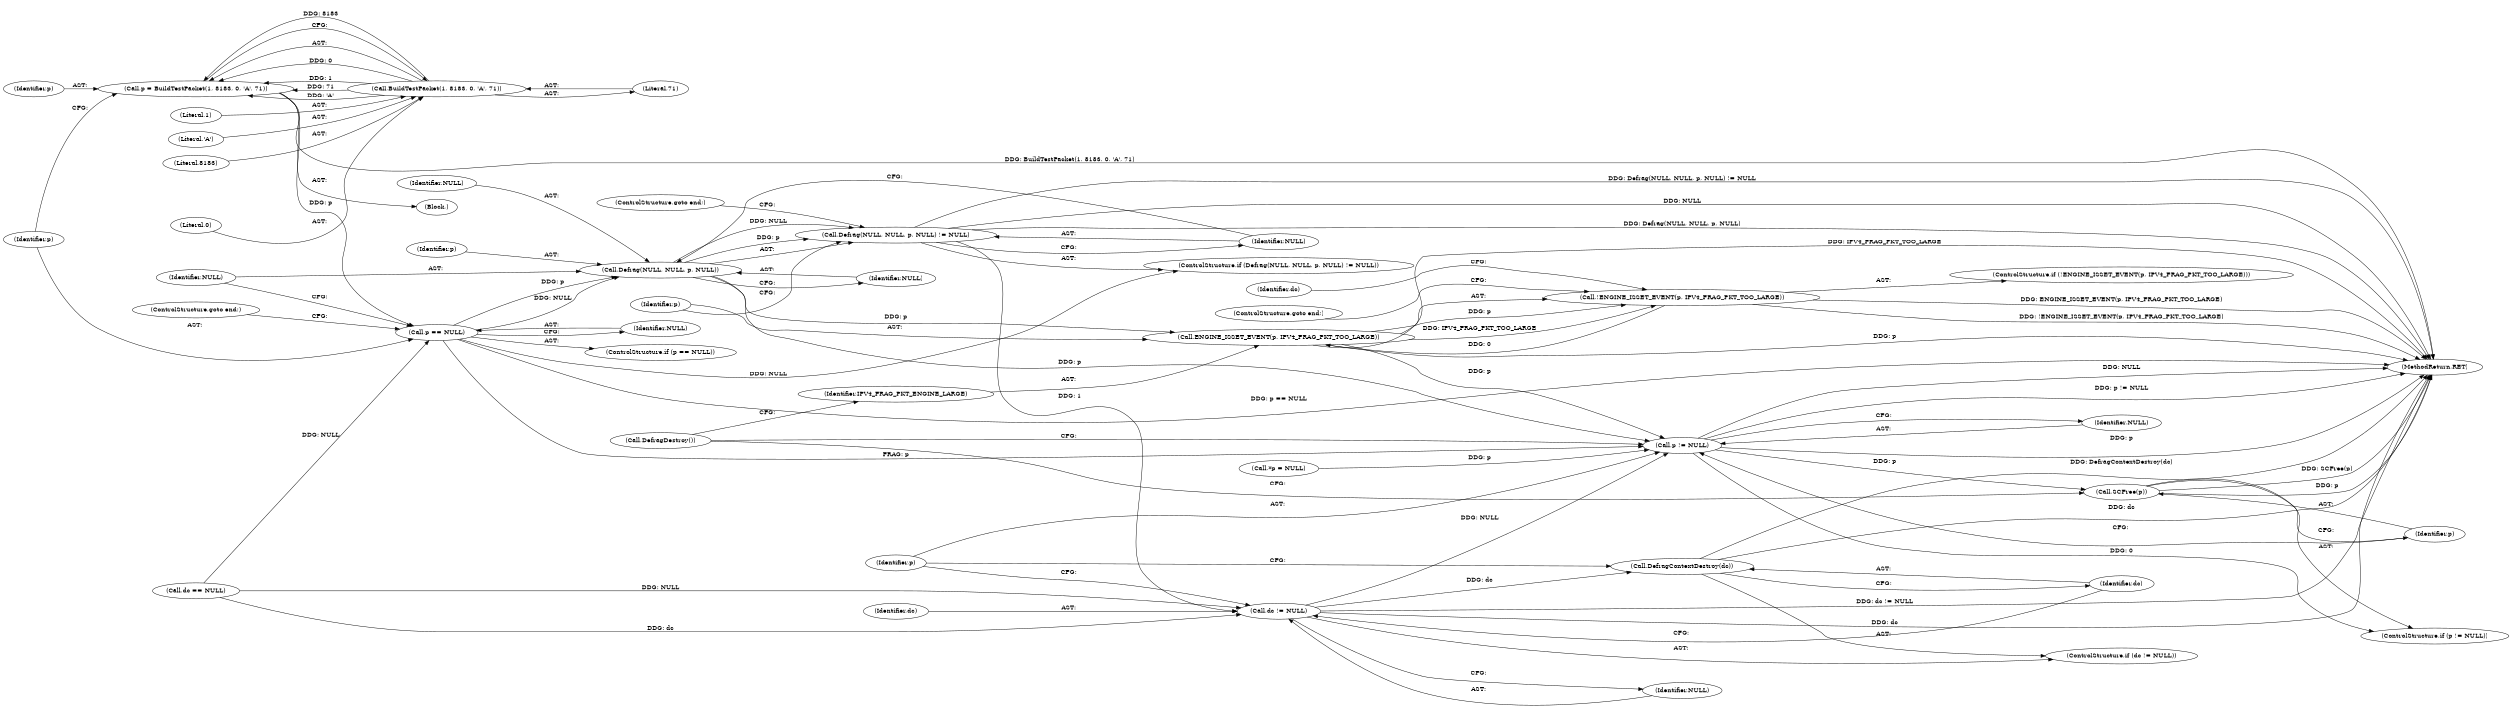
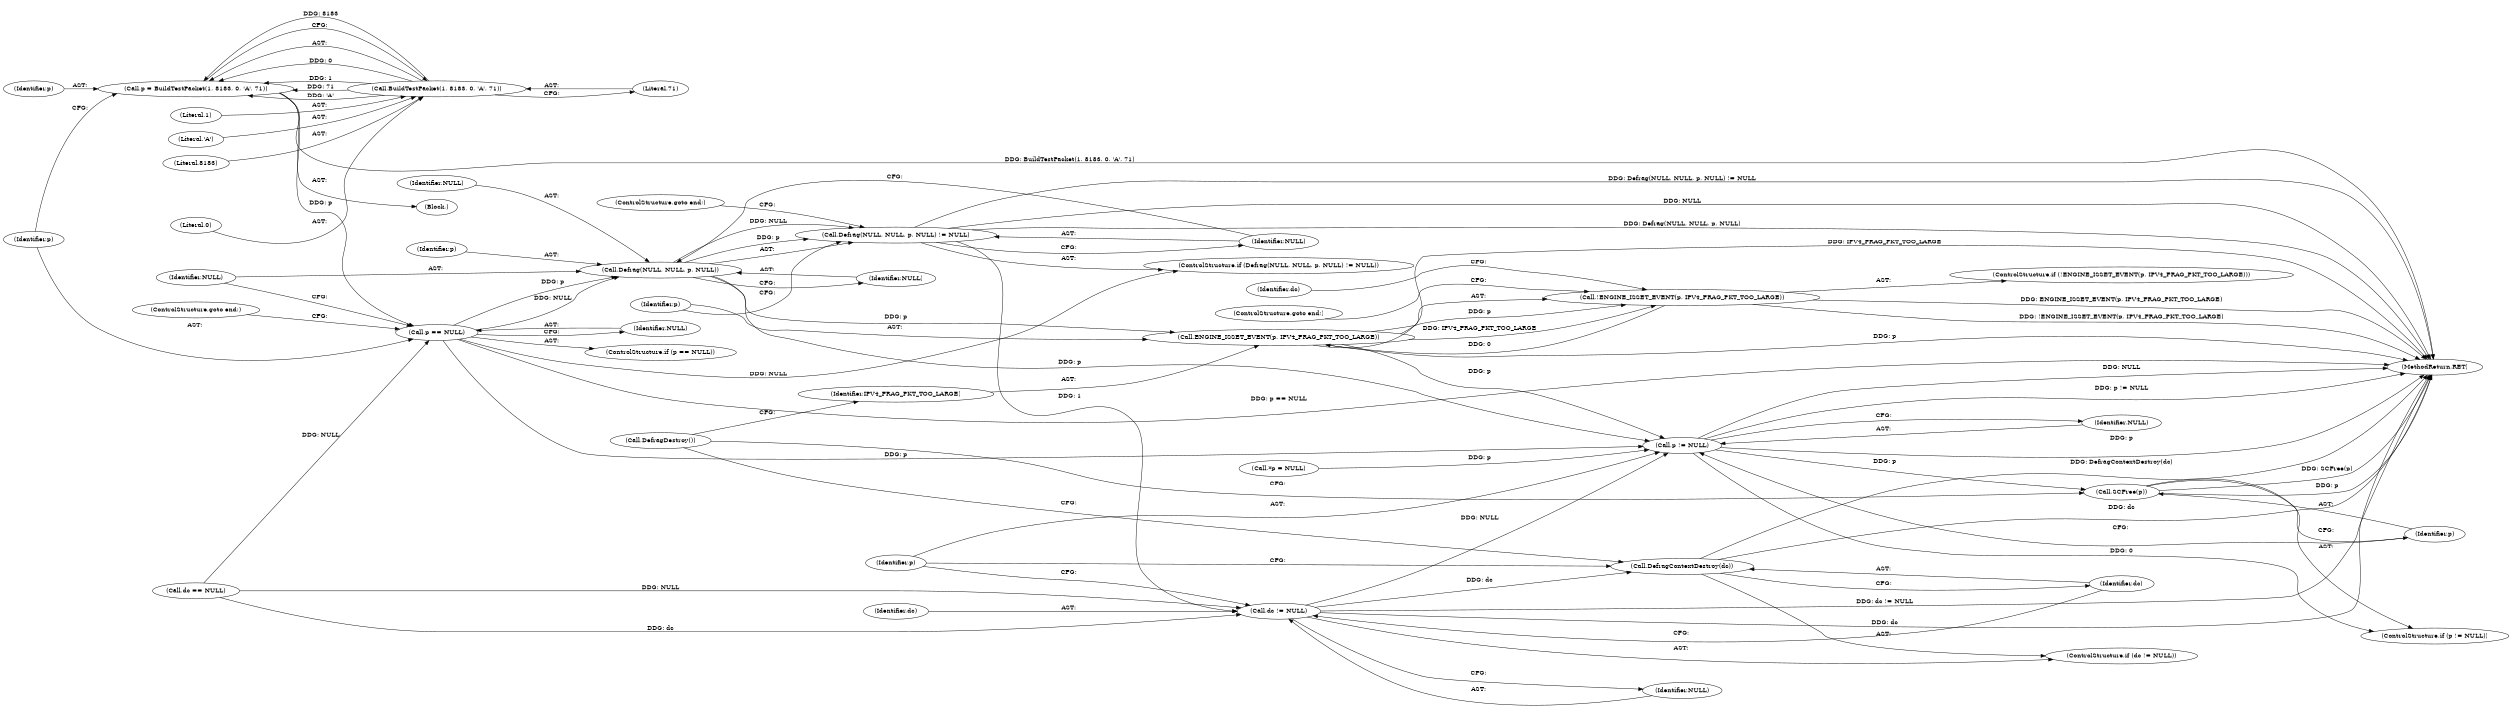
edge "(Call,BuildTestPacket(1, 8183, 0, 'A', 71))" -> "(Literal,71)": label "AST: " -> "CFG: "
node "(Identifier,IPV4_FRAG_PKT_ENGINE_LARGE)": label "(Identifier,IPV4_FRAG_PKT_ENGINE_LARGE)" -> "(Identifier,IPV4_FRAG_PKT_TOO_LARGE)"
edge "(Call,DefragDestroy())" -> "(Call,p != NULL)": now "(Call,DefragDestroy())" -> "(Call,DefragContextDestroy(dc))"
edge "(Call,p == NULL)" -> "(Call,p != NULL)": label "FRAG: p" -> "DDG: p"
